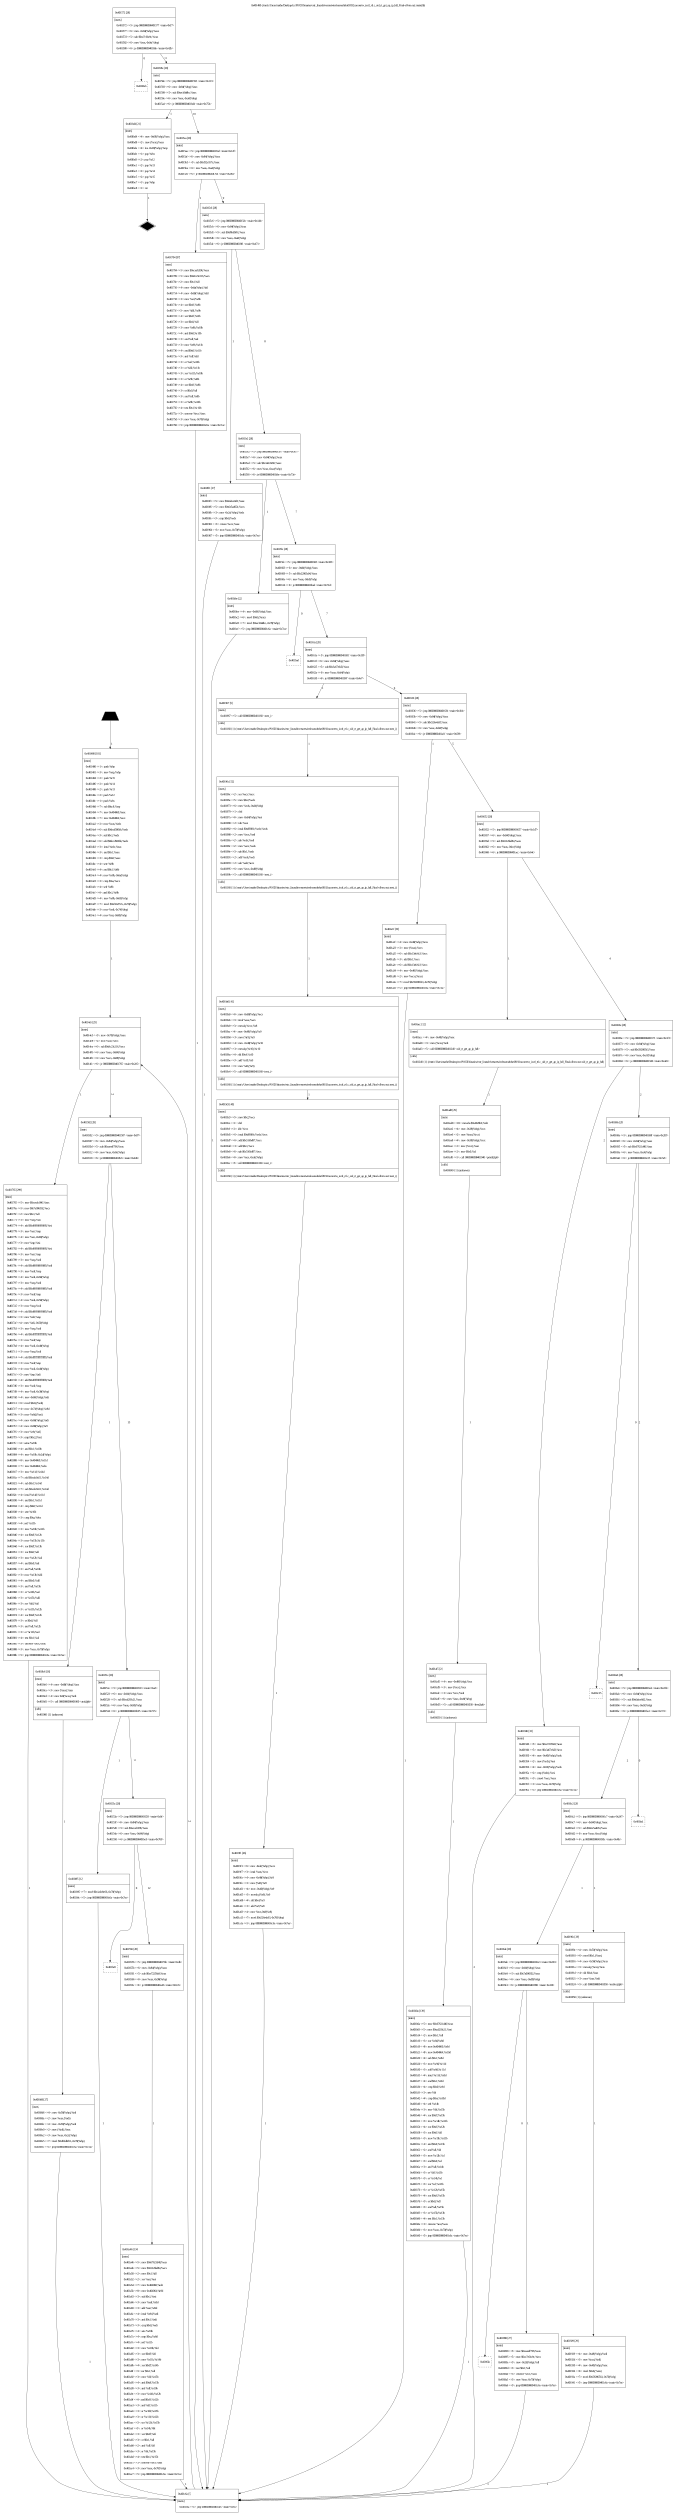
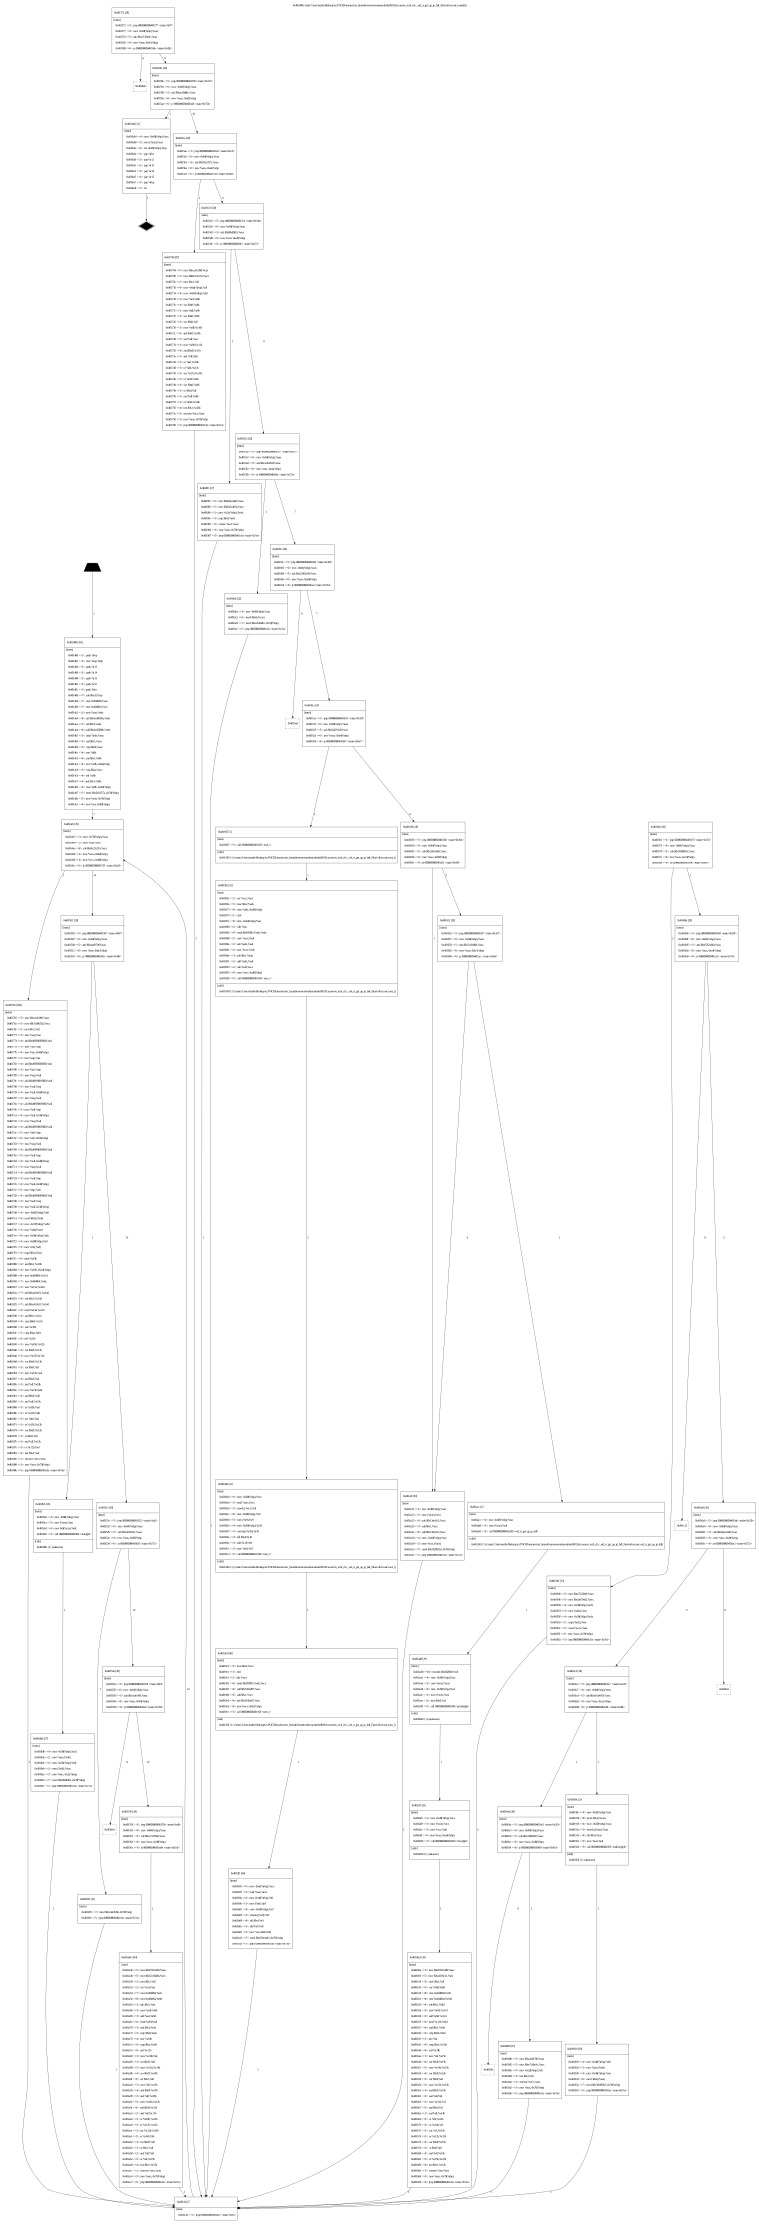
edge "0x401652 [28]" -> "0x40166e [28]": now "0x401652 [28]" -> "0x401a1f [39]"
